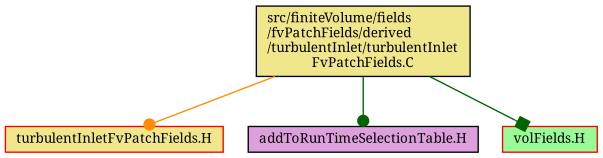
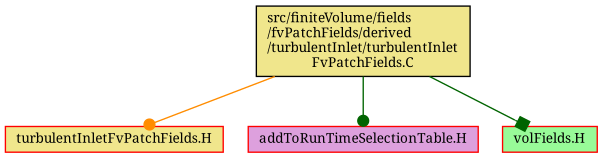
node "addToRunTimeSelectionTable.H": color black -> red
